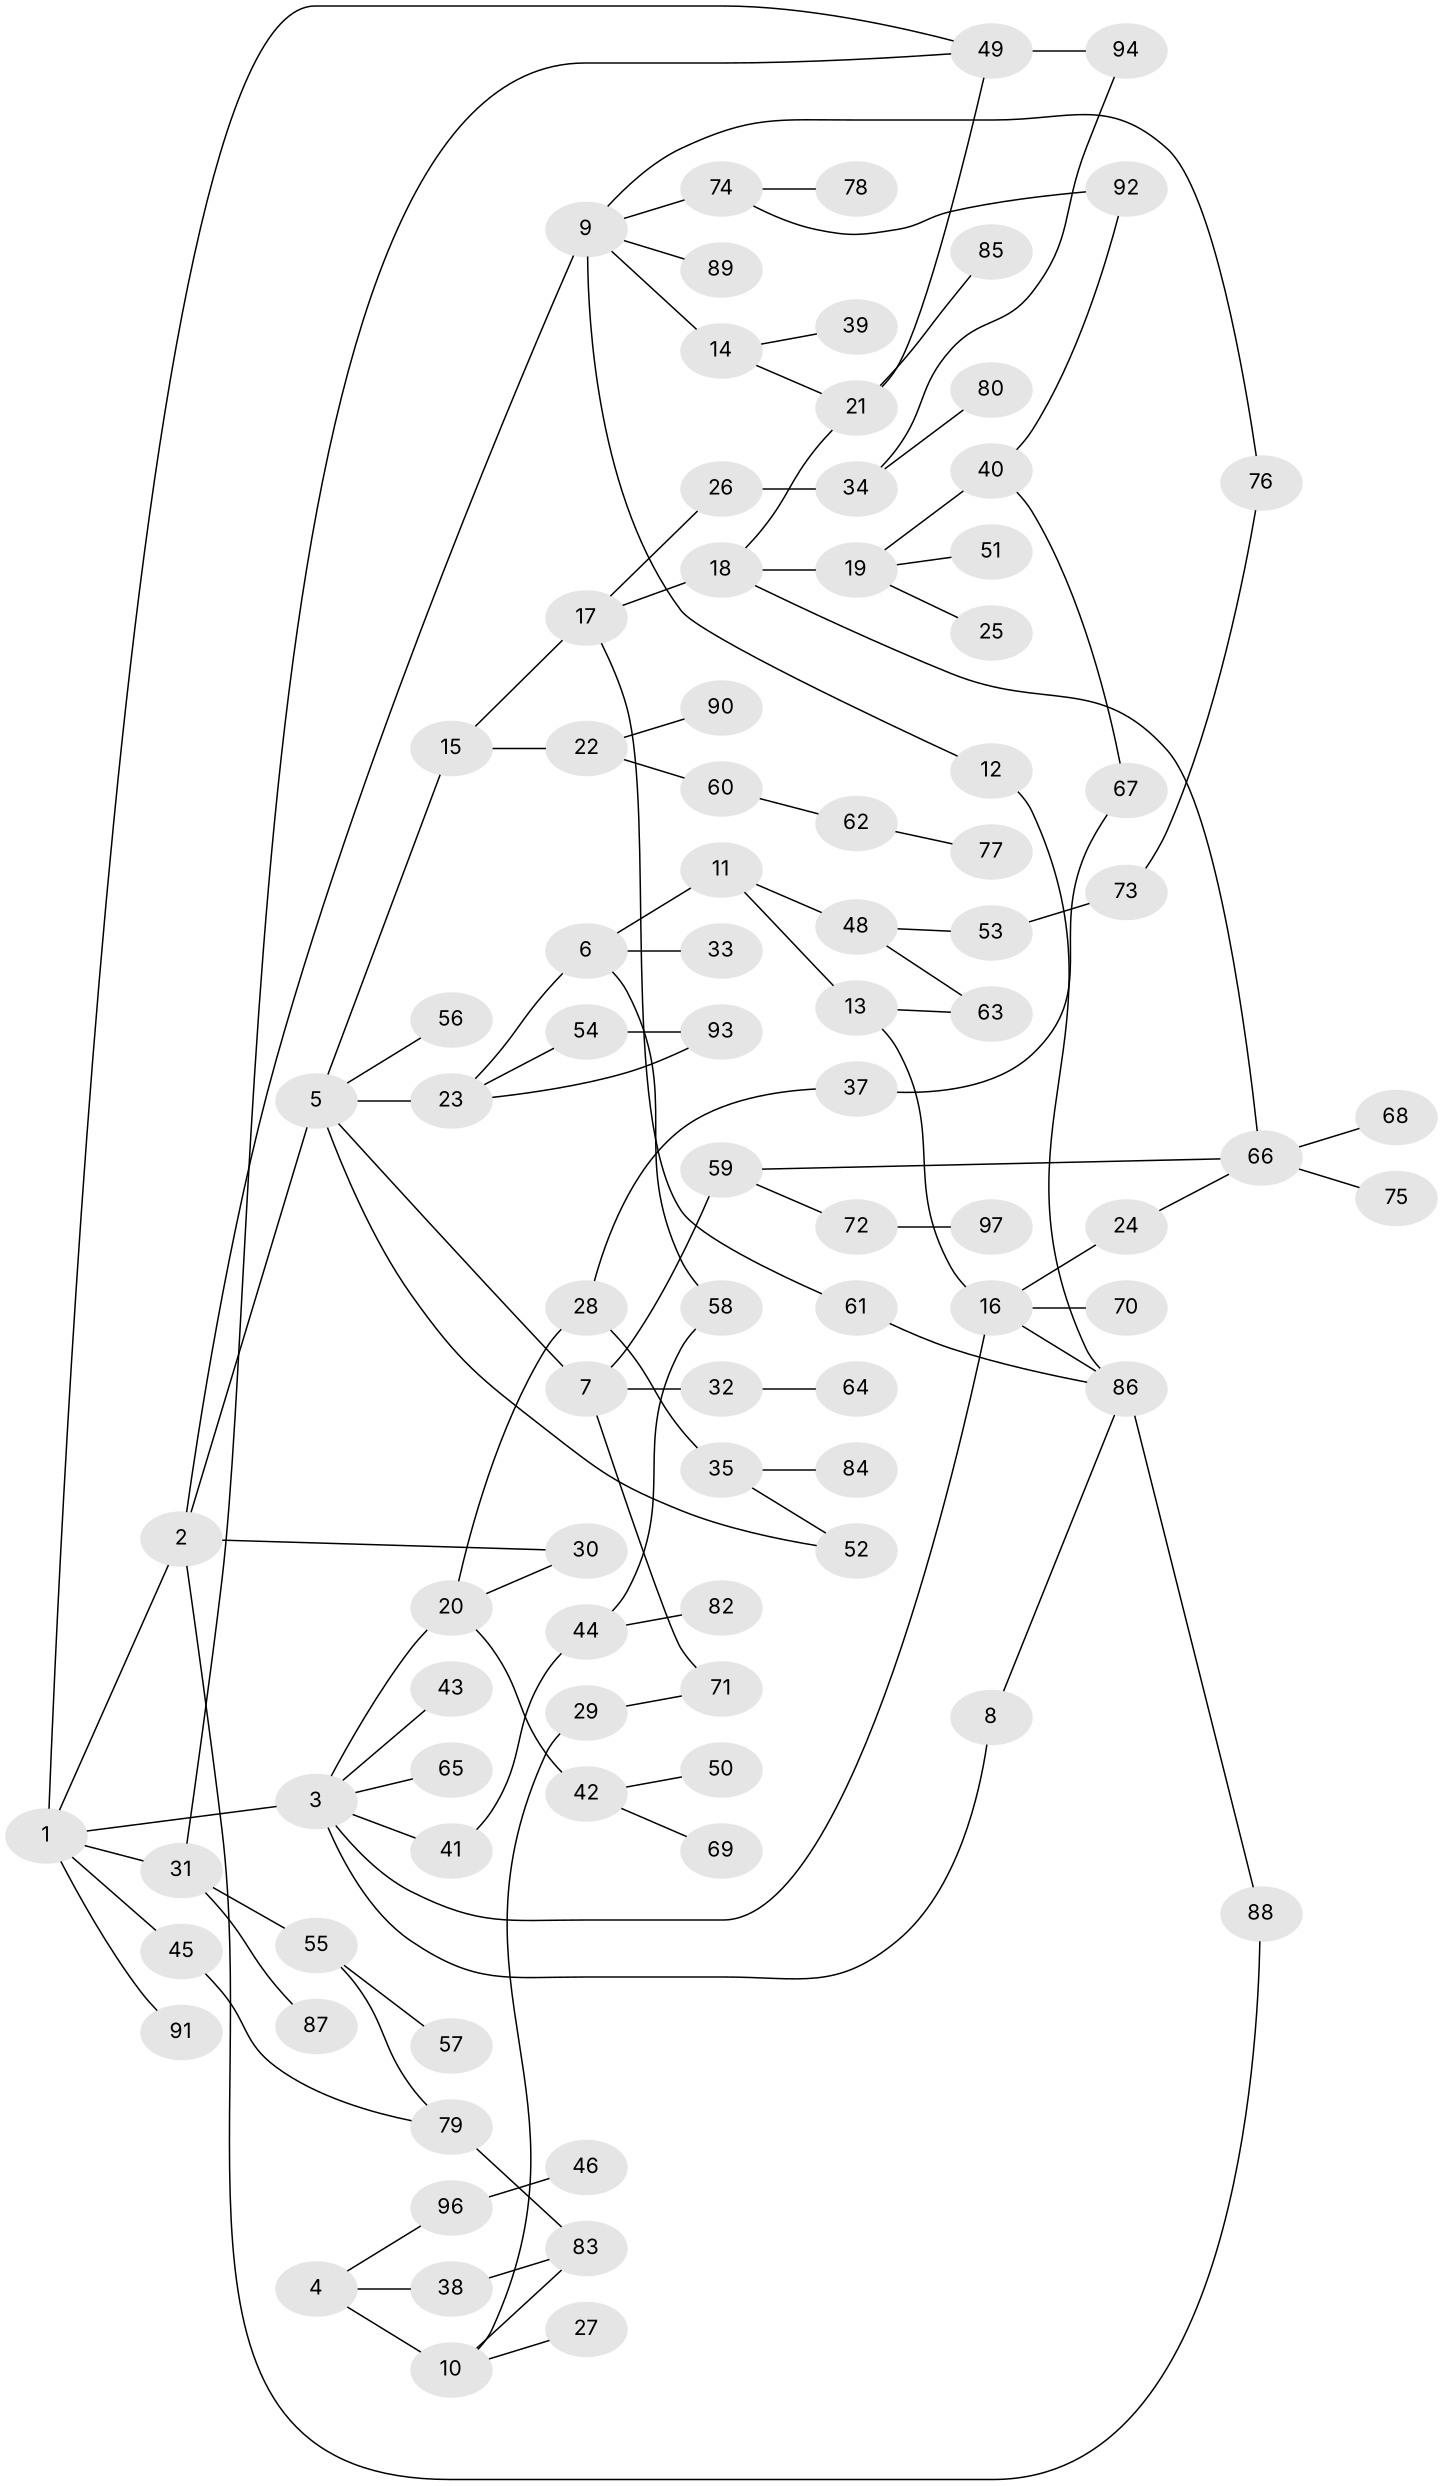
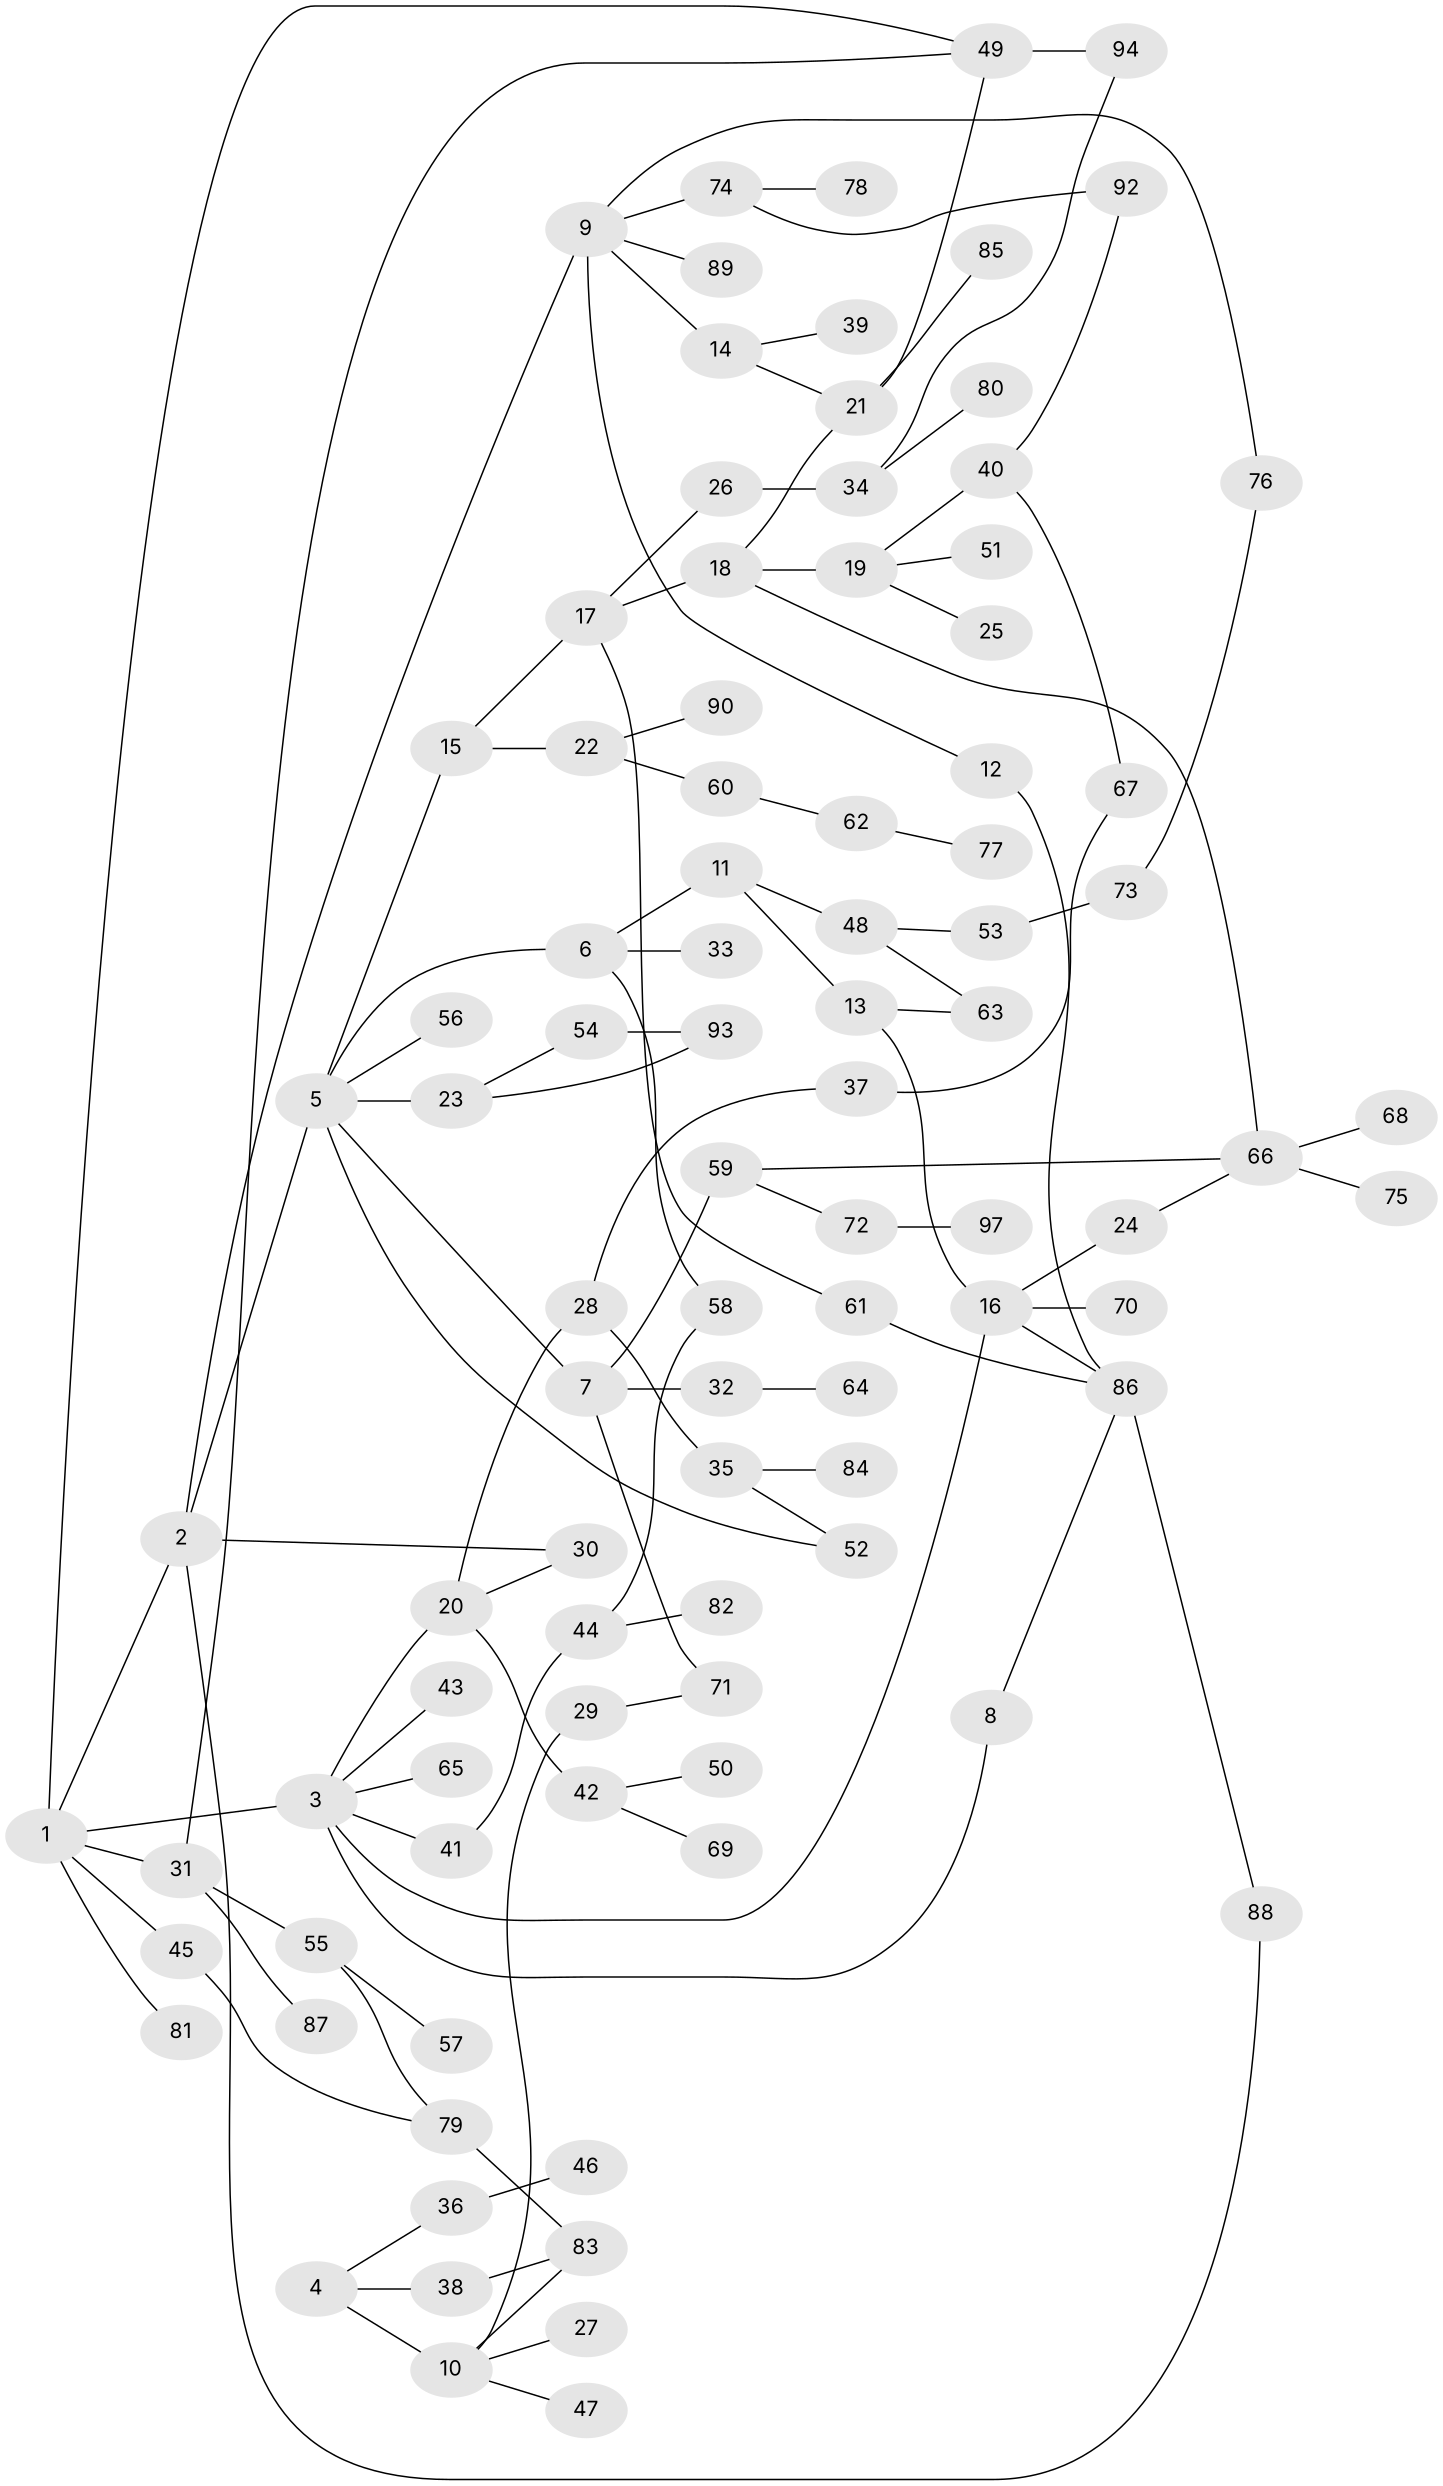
edge "6" -- "23": now "6" -- "5"
node "91": label "91" -> "81"
node "96": label "96" -> "36"
node "47": added
